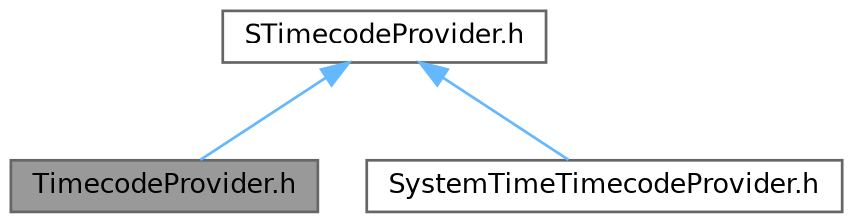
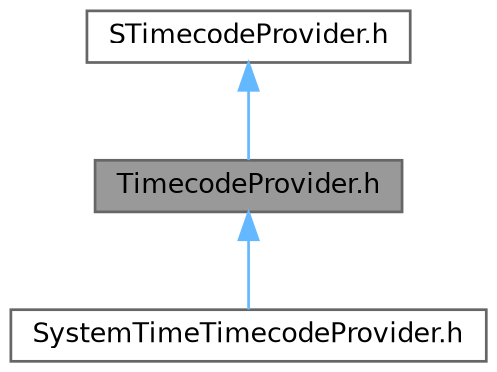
edge "SystemTimeTimecodeProvider.h" -> "STimecodeProvider.h": now "SystemTimeTimecodeProvider.h" -> "TimecodeProvider.h"
